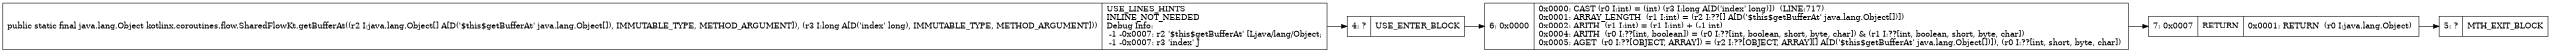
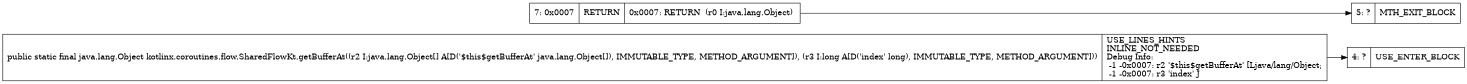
node "6: 0x0000": removed
node "7: 0x0007": text "0x0001: RETURN  (r0 I:java.lang.Object)" -> "0x0007: RETURN  (r0 I:java.lang.Object)"
